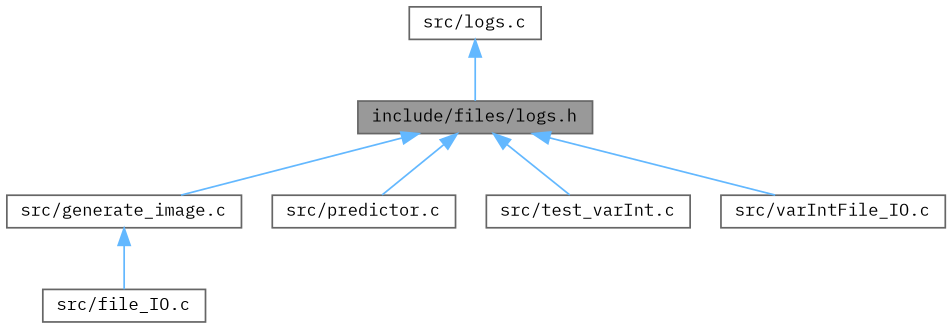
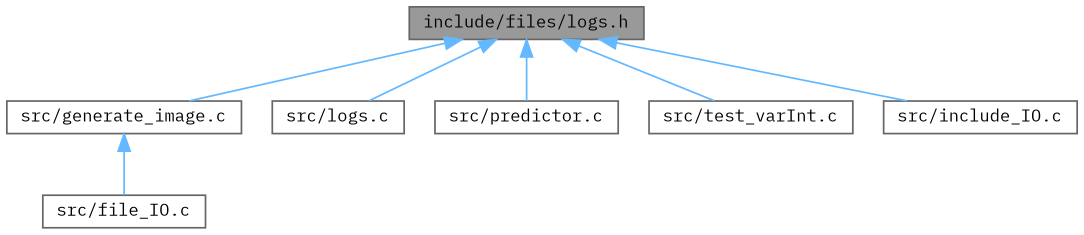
edge "include/files/logs.h" -> "src/logs.c": reversed
node "src/varIntFile_IO.c": label "src/varIntFile_IO.c" -> "src/include_IO.c"
